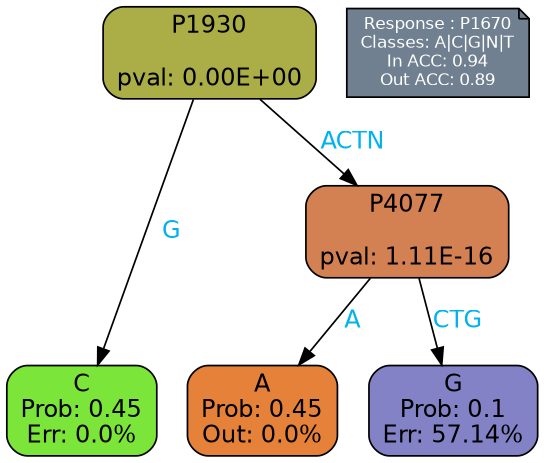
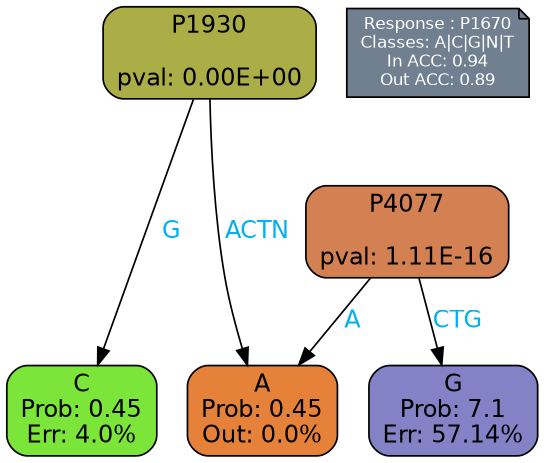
edge "P1930 pval: 0.00E+00" -> "P4077 pval: 1.11E-16": now "P1930 pval: 0.00E+00" -> "A Prob: 0.45 Out: 0.0%"
node "C Prob: 0.45 Err: 0.0%": label "C Prob: 0.45 Err: 0.0%" -> "C Prob: 0.45 Err: 4.0%"
node "G Prob: 0.1 Err: 57.14%": label "G Prob: 0.1 Err: 57.14%" -> "G Prob: 7.1 Err: 57.14%"
